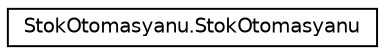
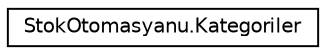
node "StokOtomasyanu.StokOtomasyanu": label "StokOtomasyanu.StokOtomasyanu" -> "StokOtomasyanu.Kategoriler"
